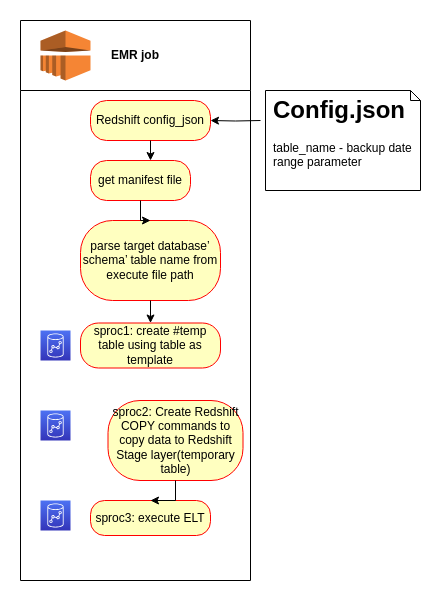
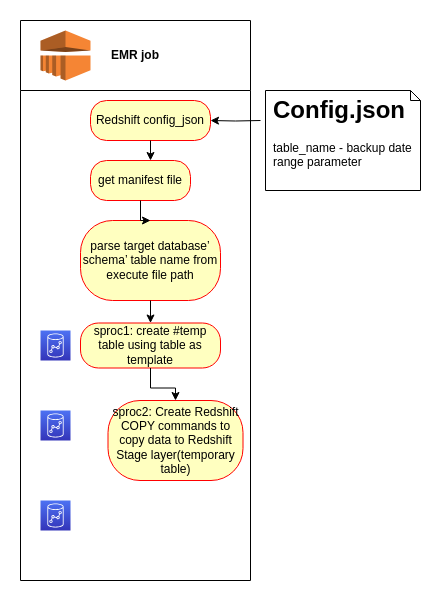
edge "sproc1: create #temp table using table as template" -> "sproc2: Create Redshift COPY commands to copy data to Redshift Stage layer(temporary table)": added
edge "sproc2: Create Redshift COPY commands to copy data to Redshift Stage layer(temporary table)" -> "sproc3: execute ELT": removed
node "sproc3: execute ELT": removed
